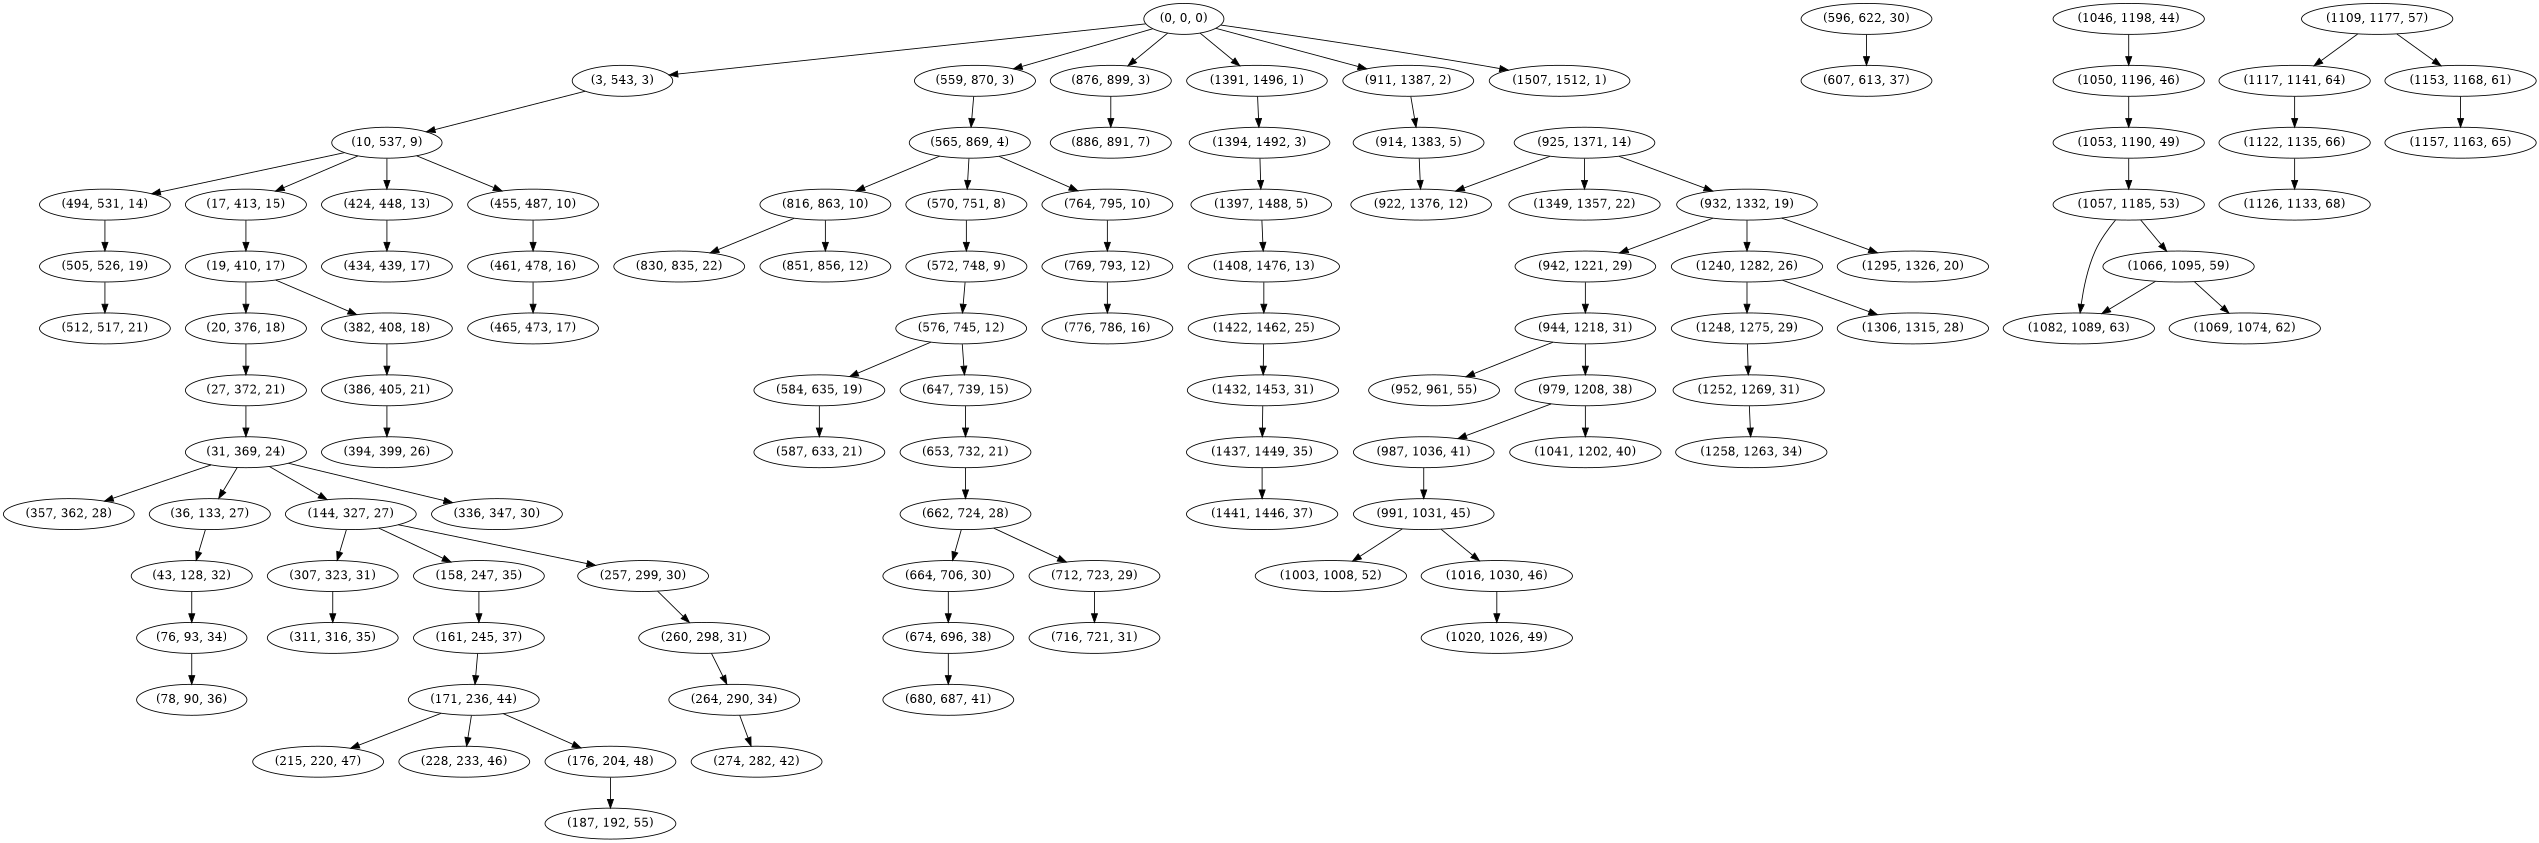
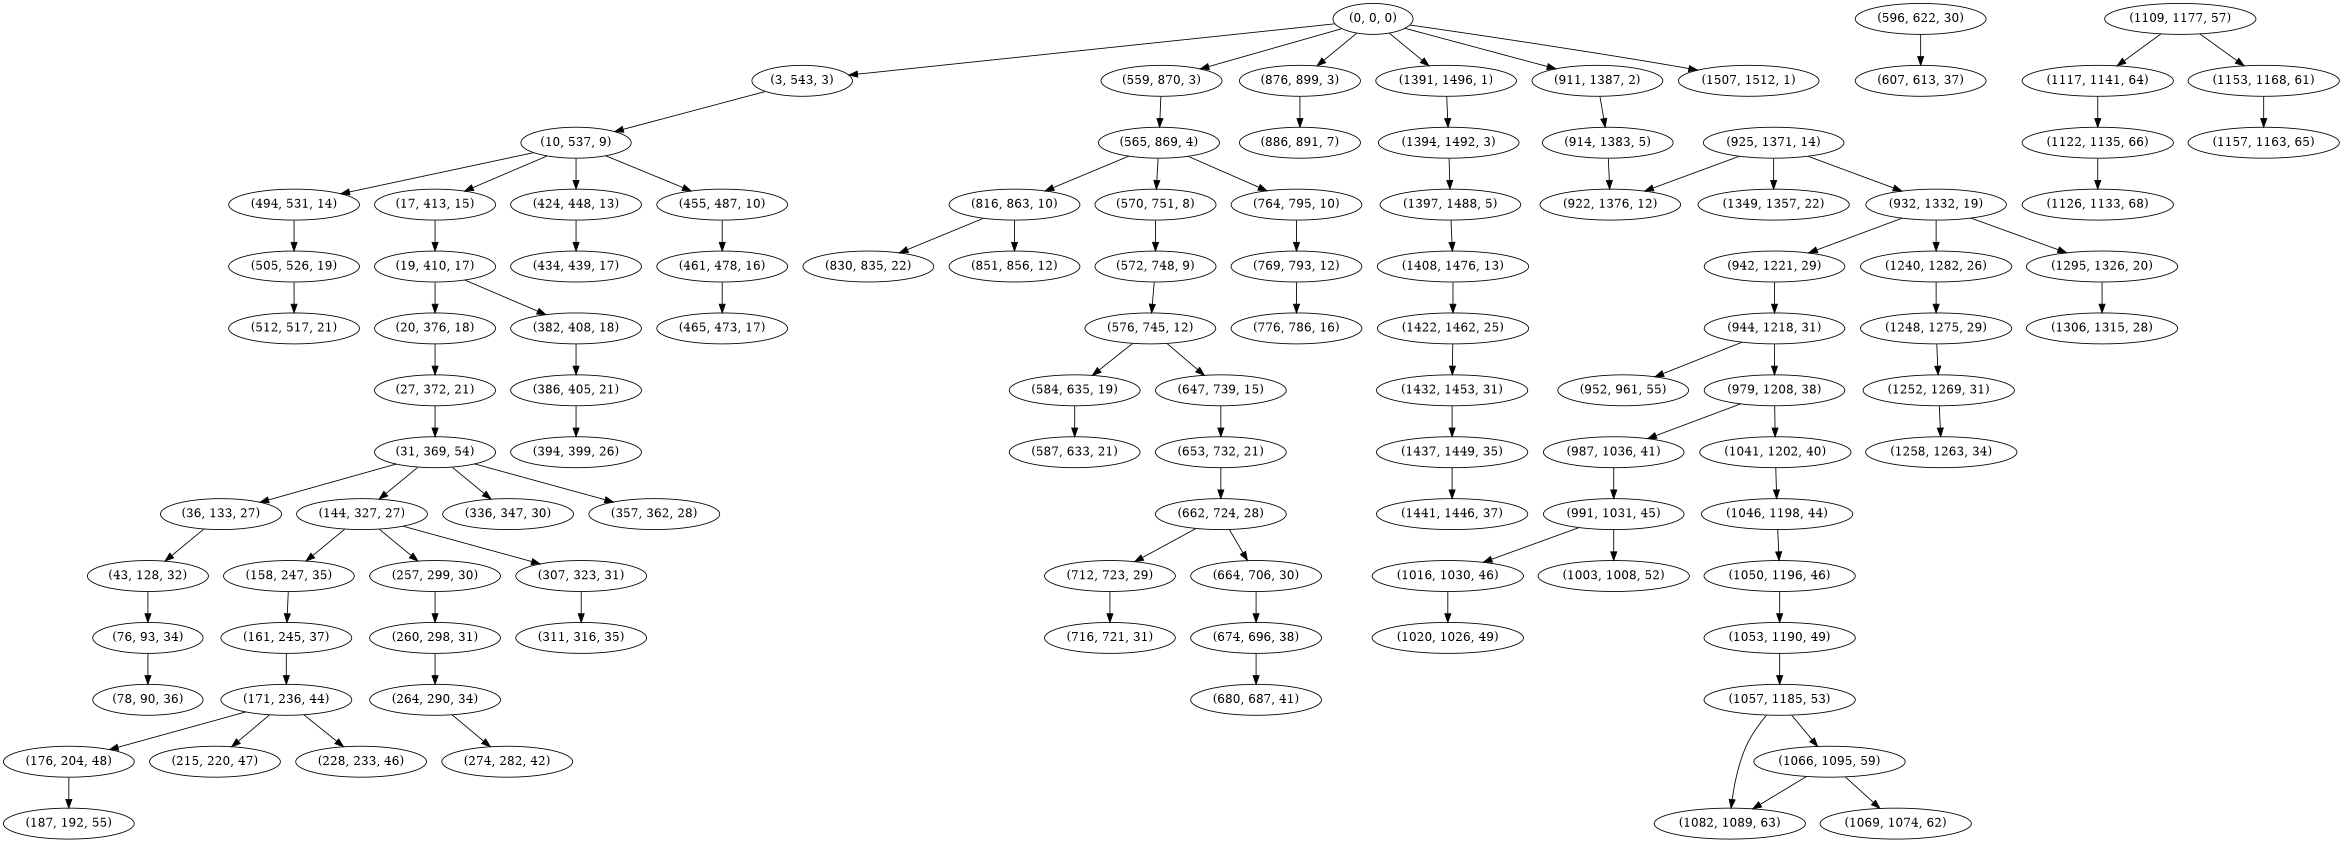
edge "(1240, 1282, 26)" -> "(1306, 1315, 28)": now "(1295, 1326, 20)" -> "(1306, 1315, 28)"
node "(31, 369, 24)": label "(31, 369, 24)" -> "(31, 369, 54)"
edge "(1041, 1202, 40)" -> "(1046, 1198, 44)": added
